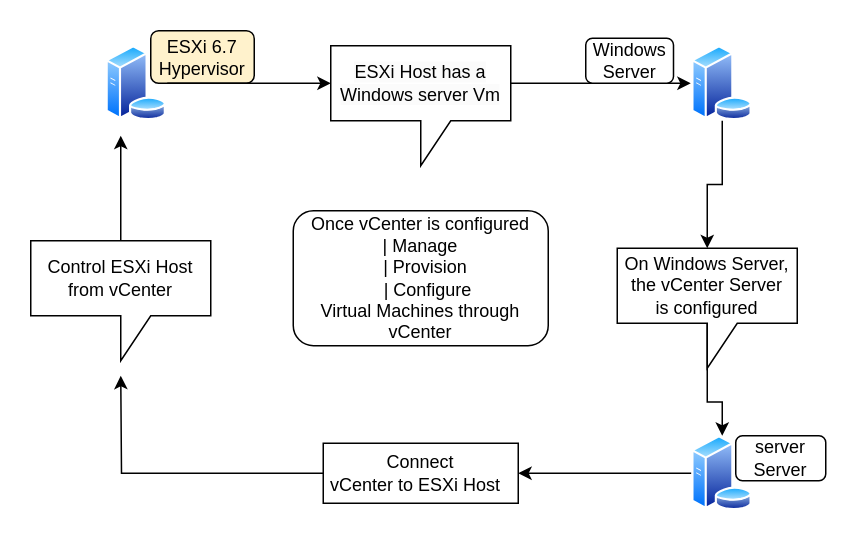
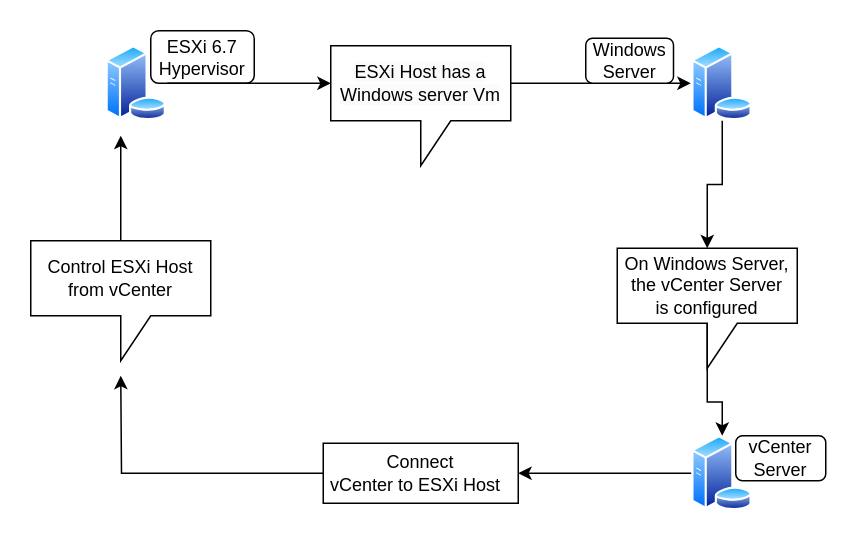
node "ESXi 6.7 Hypervisor": fillcolor #fff2cc -> #ffffff
node "Once vCenter is configured | Manage | Provision | Configure Virtual Machines through vCenter": removed
node "server Server": label "server Server" -> "vCenter Server"
